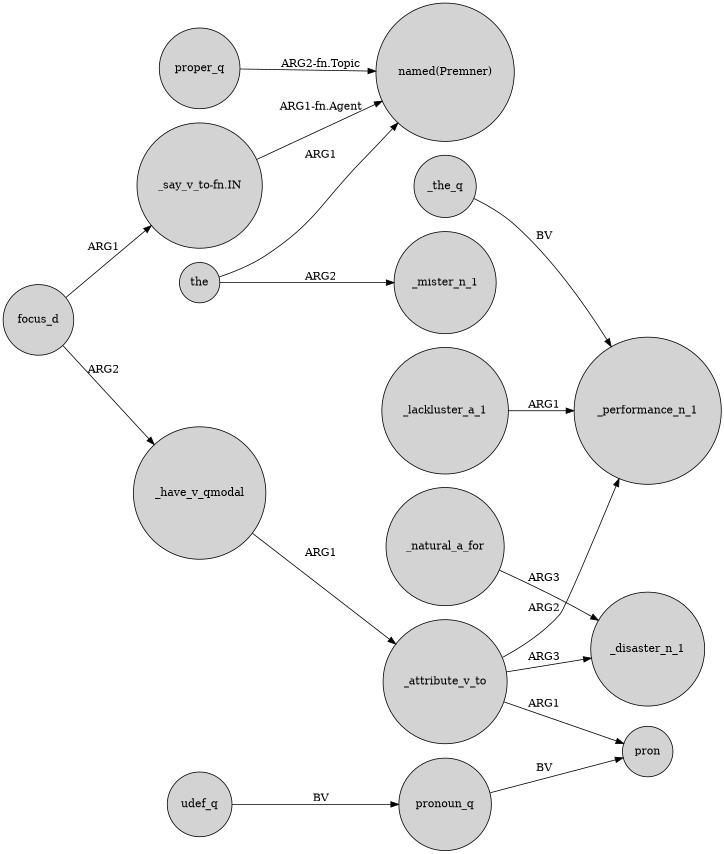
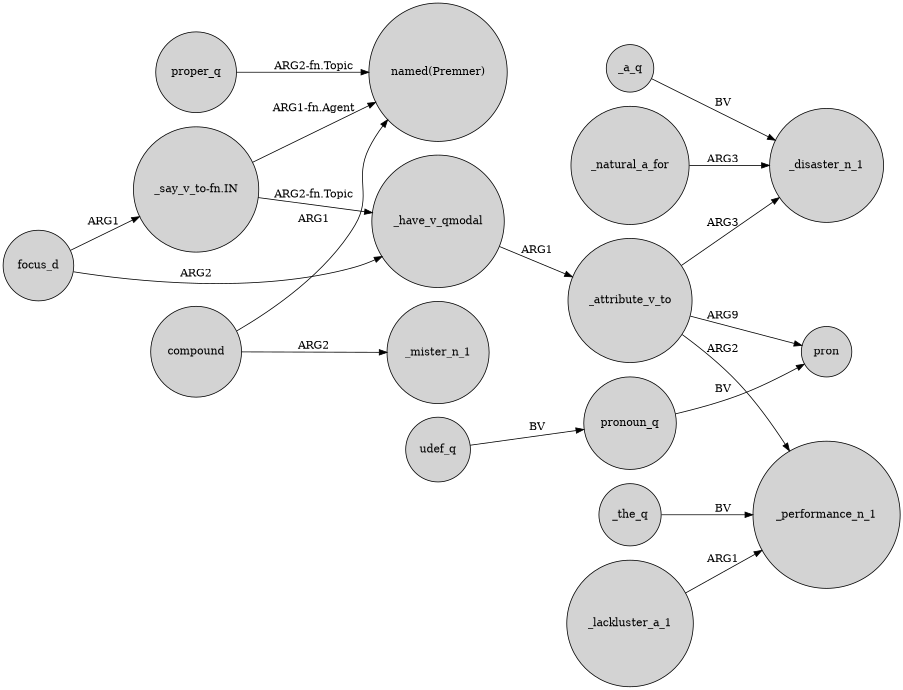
node "_a_q": added
edge "_say_v_to-fn.IN" -> "_have_v_qmodal": added, label "ARG2-fn.Topic"
node "the": label "the" -> "compound"
edge "_attribute_v_to" -> "pron": label "ARG1" -> "ARG9"
